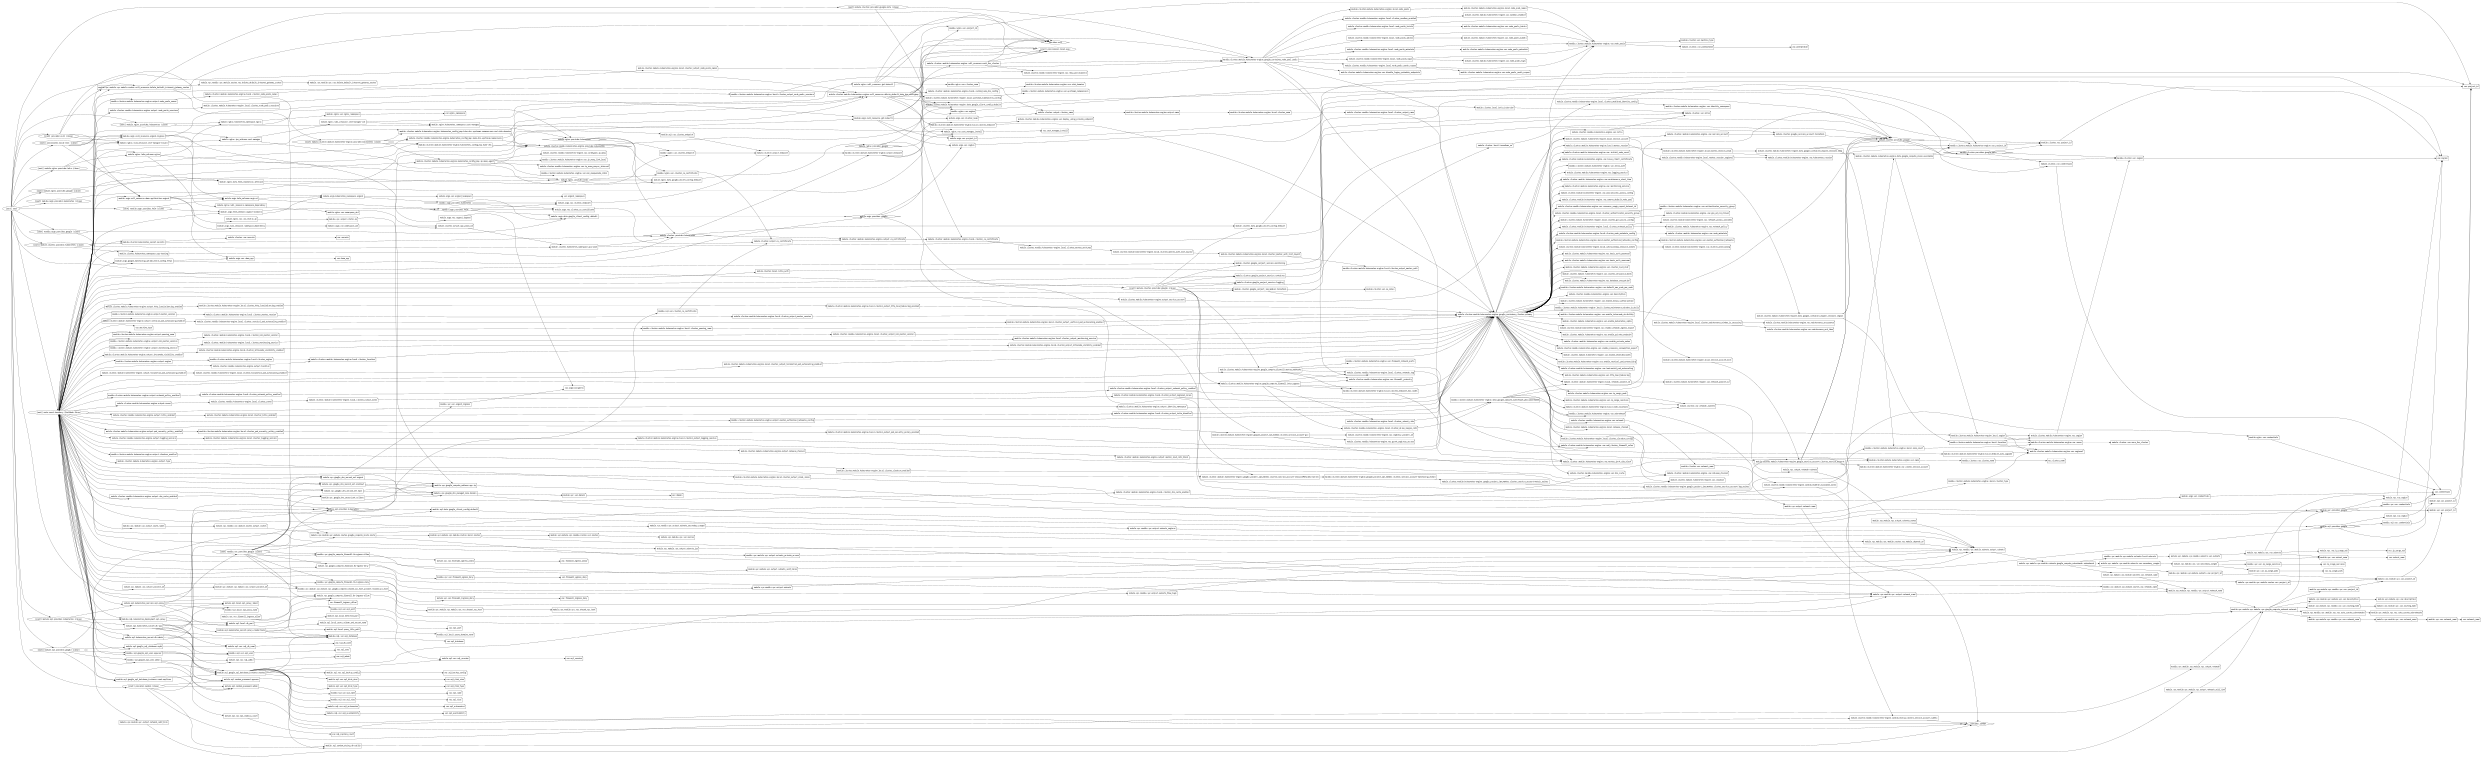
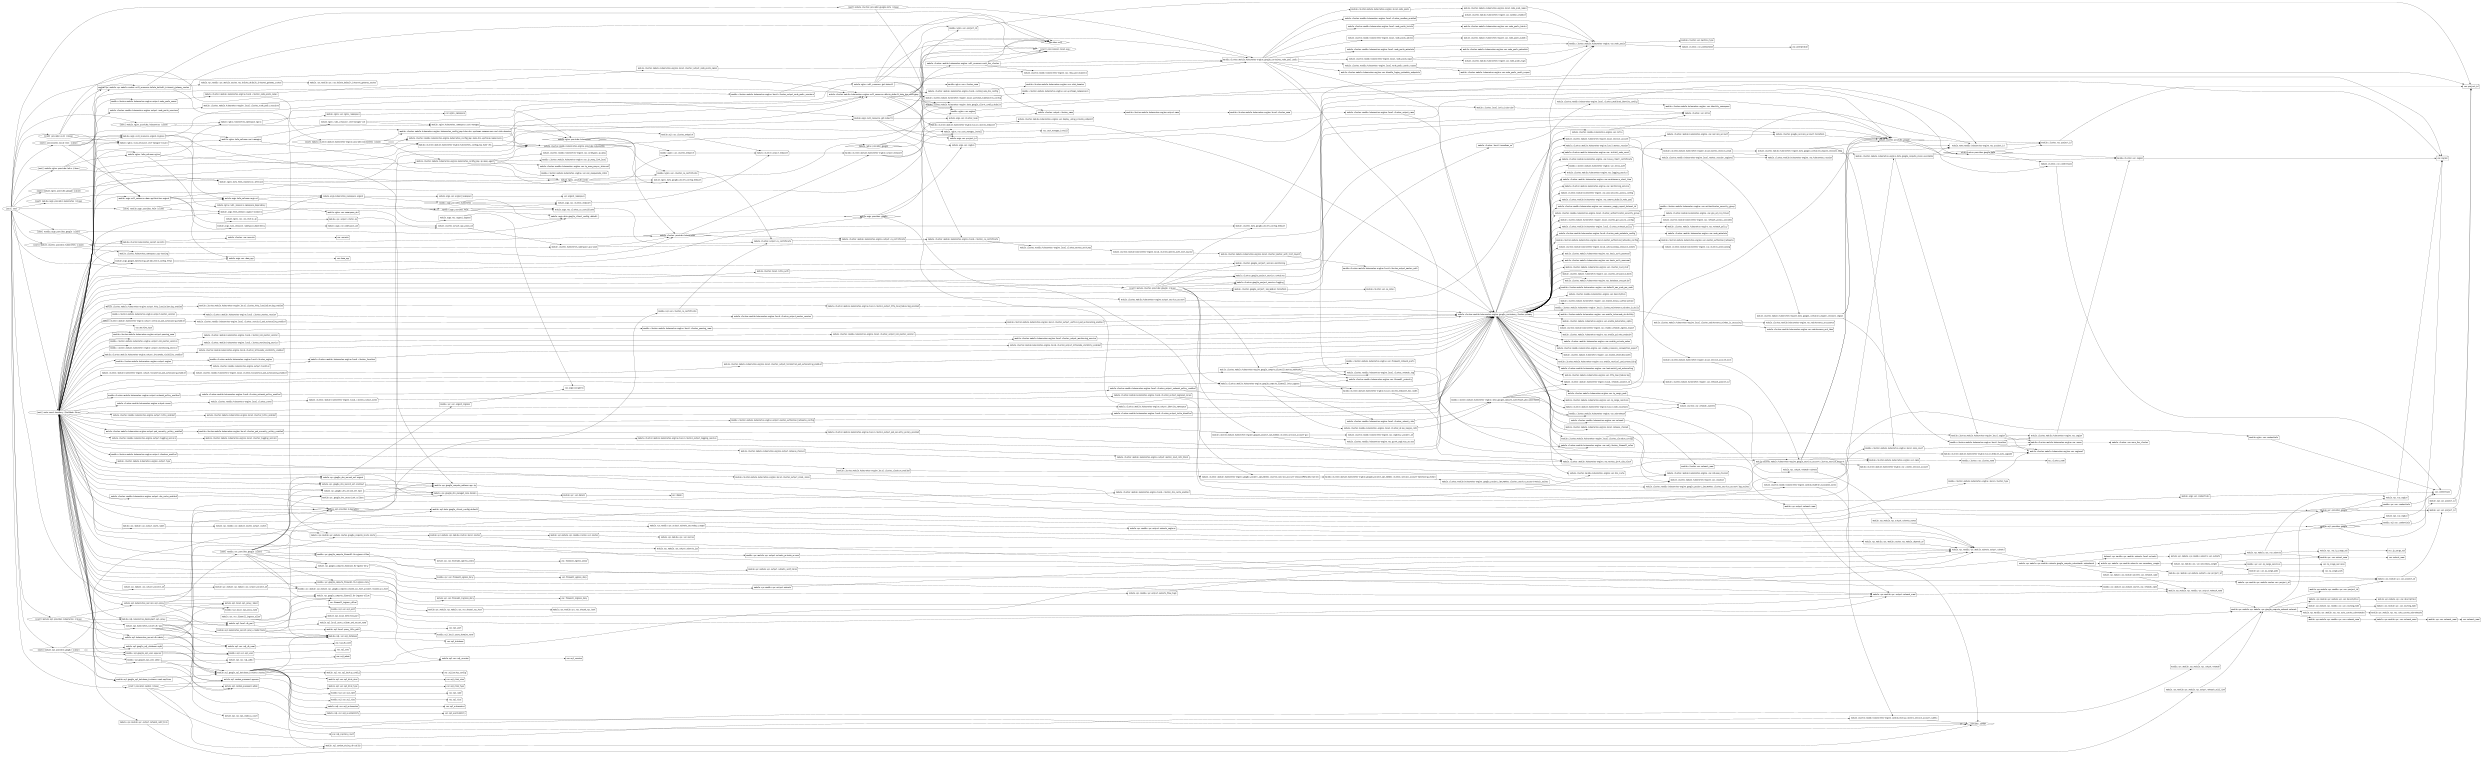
node "module.nginx.ips_release.cert-manager": label "module.nginx.ips_release.cert-manager" -> "module.nginx.helm_release.cert-manager"
node "module.cluster.module.kubernetes-engine.var.project_id": label "module.cluster.module.kubernetes-engine.var.project_id" -> "module.name.module.kubernetes-engine.var.project_id"
node "module.cluster.provider.google-beta": label "module.cluster.provider.google-beta" -> "stub.cluster.provider.google-beta"
node "module.vpc.module.vpc.module.subnets.local.subnets": label "module.vpc.module.vpc.module.subnets.local.subnets" -> "dataset.vpc.module.vpc.module.subnets.local.subnets"
